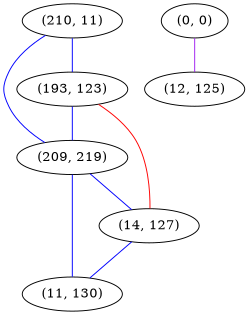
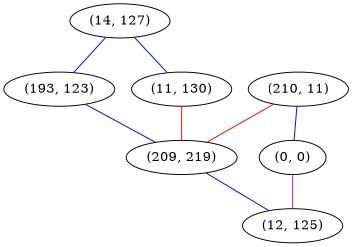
edge "(210, 11)" -- "(193, 123)": now "(210, 11)" -- "(0, 0)"
edge "(210, 11)" -- "(209, 219)": color blue -> red
edge "(193, 123)" -- "(14, 127)": color red -> blue
edge "(209, 219)" -- "(14, 127)": now "(209, 219)" -- "(12, 125)"
edge "(209, 219)" -- "(11, 130)": color blue -> red
